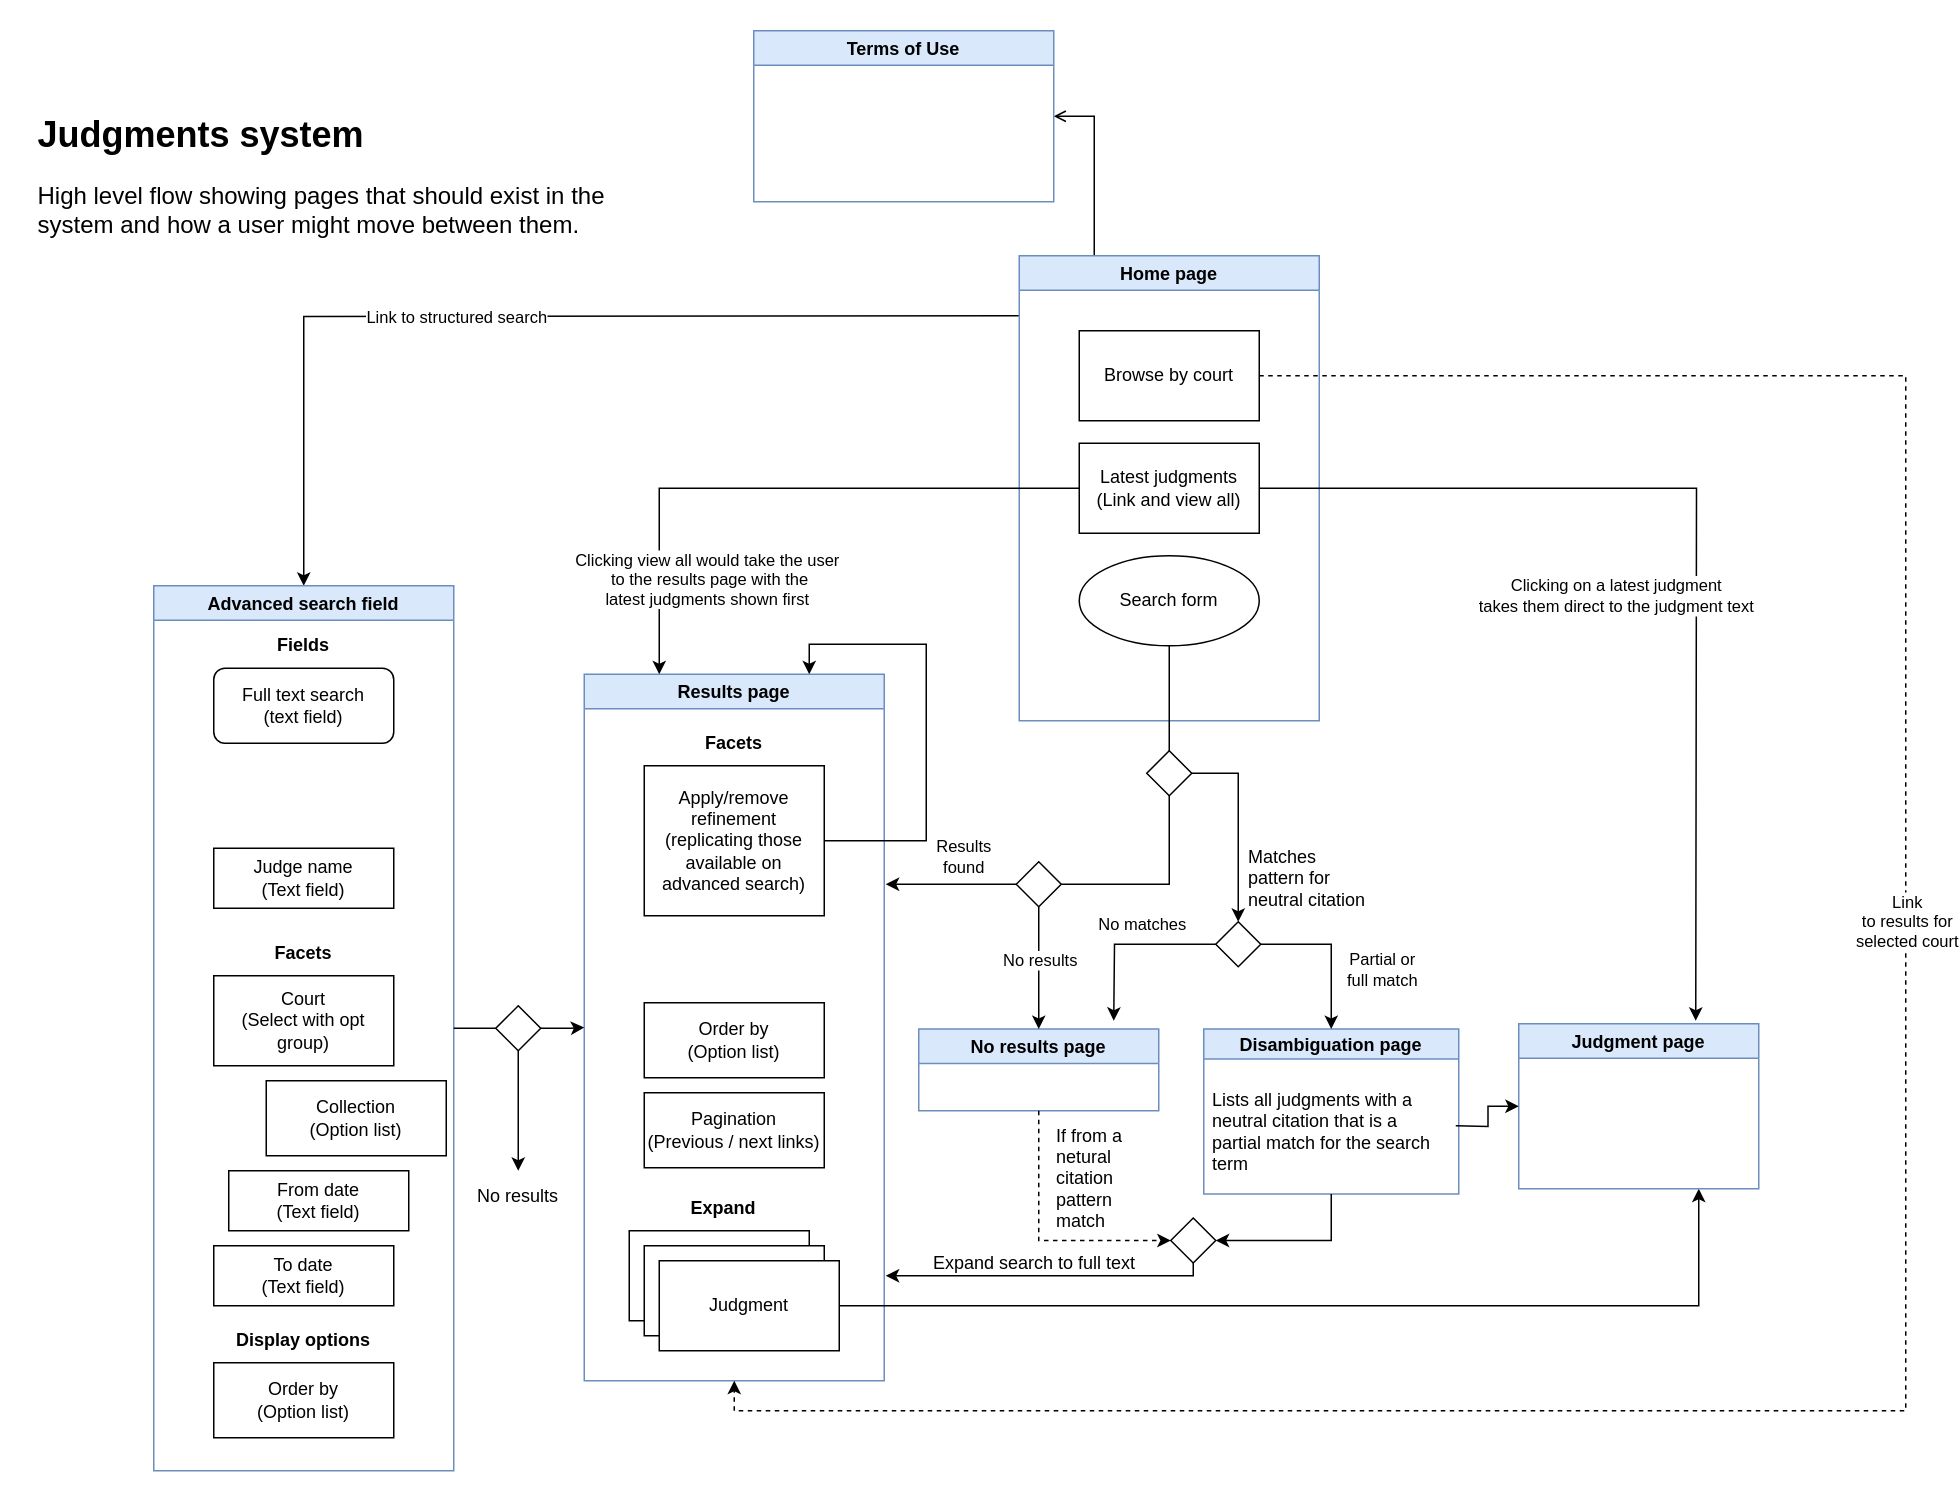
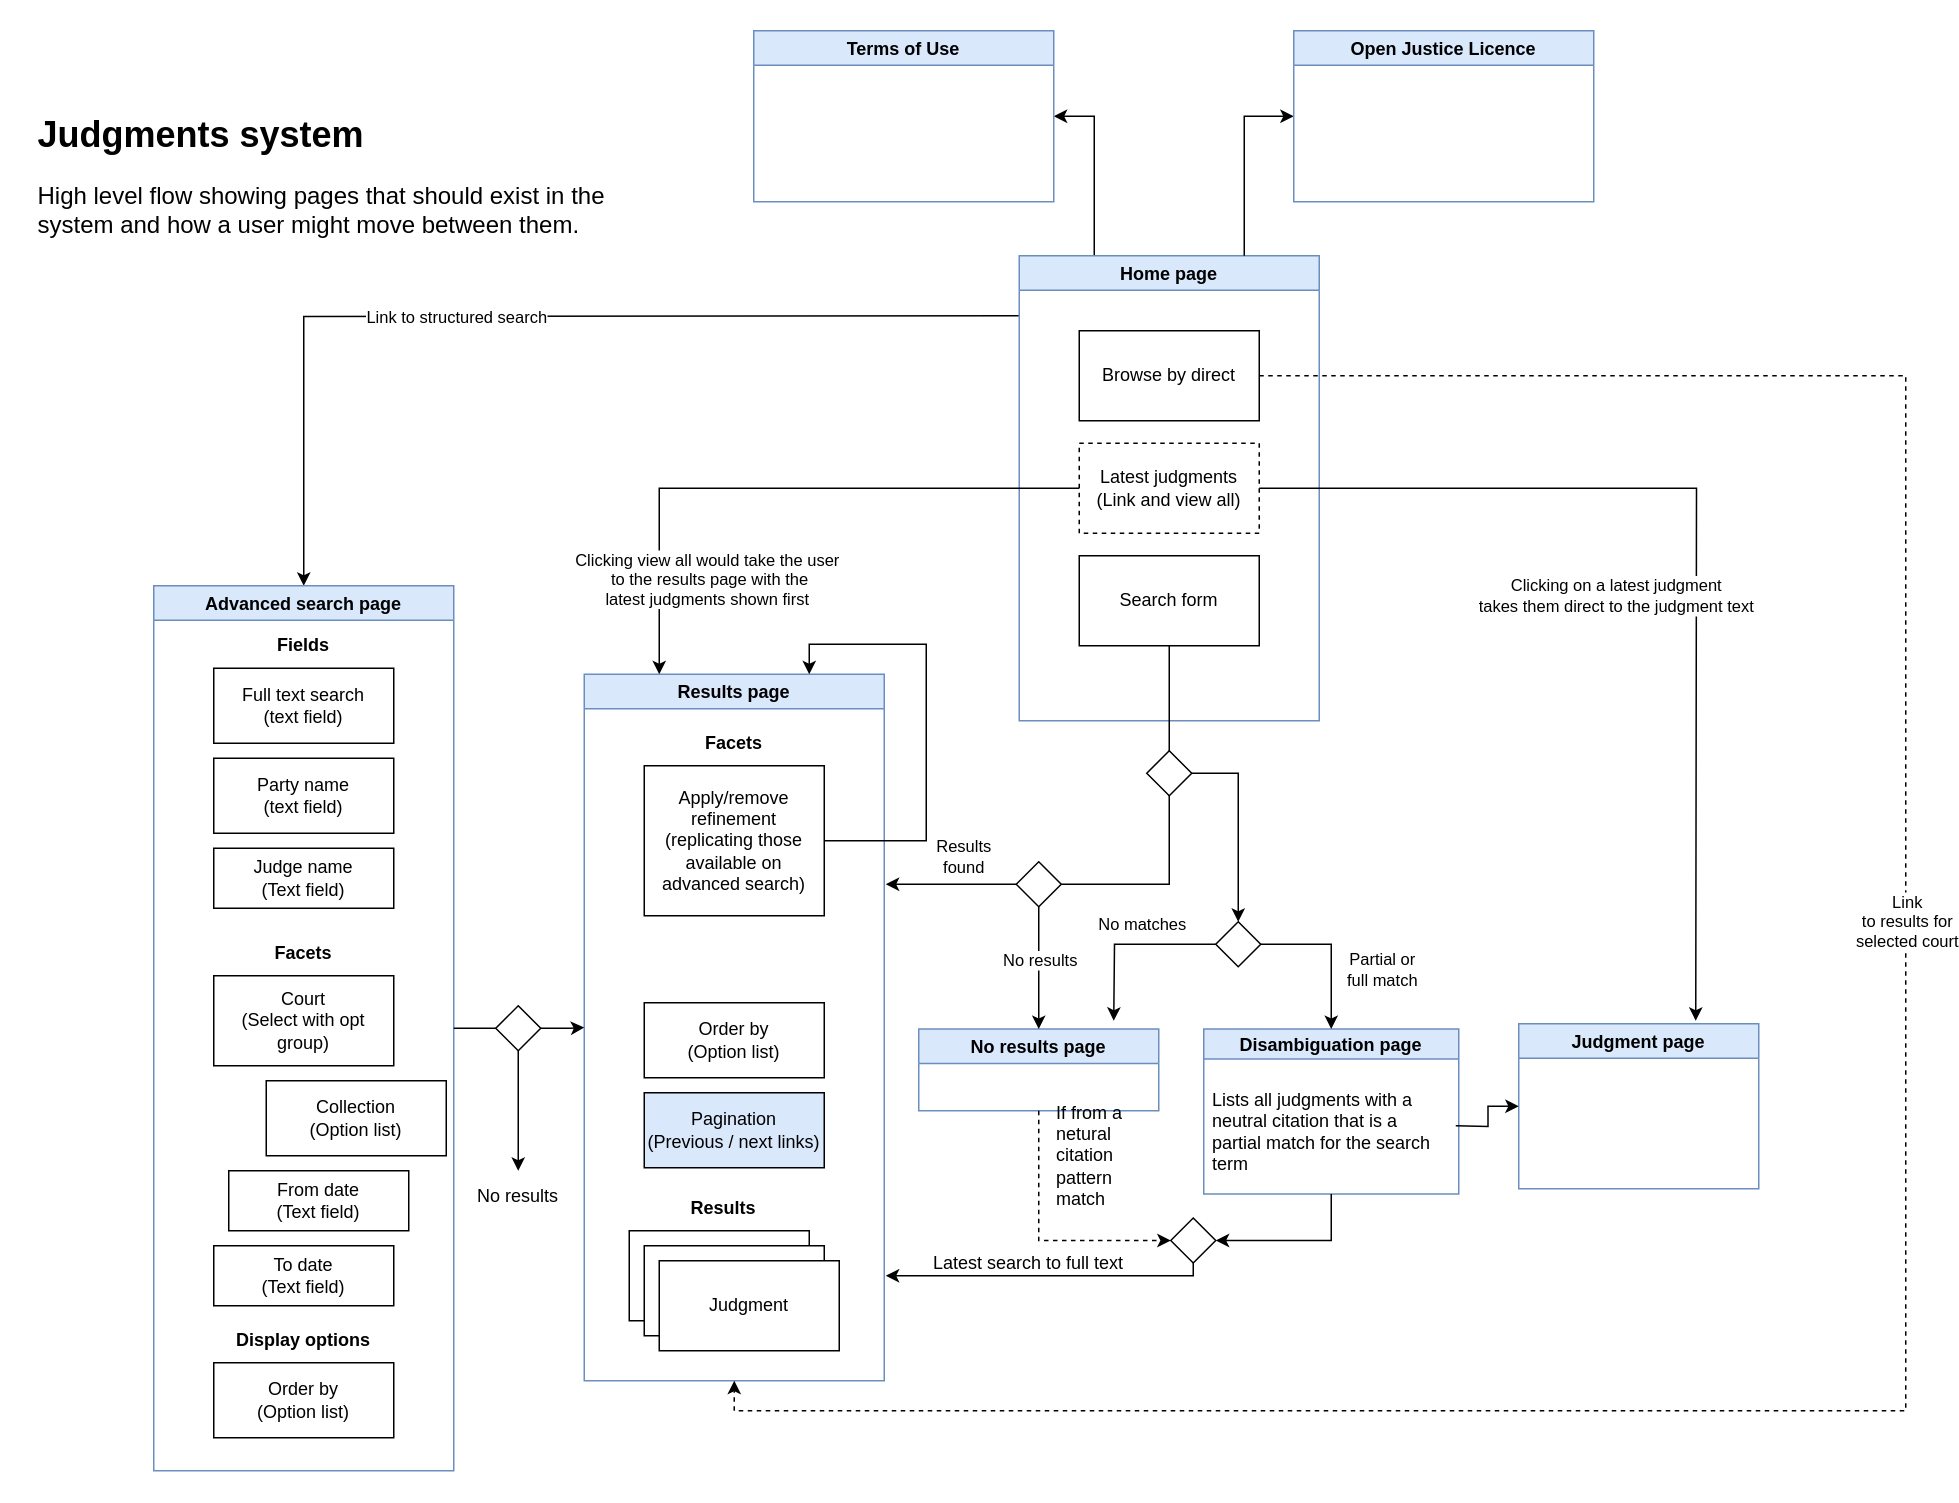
edge "Home page" -> "Terms of Use": arrowhead open -> classic
node "Open Justice Licence": added
edge "Home page" -> "Open Justice Licence": added
node "Browse by court": label "Browse by court" -> "Browse by direct"
node "Latest judgments (Link and view all)": style solid -> dashed
node "Search form": shape ellipse -> rectangle
node "Advanced search field": label "Advanced search field" -> "Advanced search page"
node "Full text search (text field)": shape rounded rectangle -> rectangle
node "Party name (text field)": added
node "Matches pattern for neutral citation": removed
node "Pagination (Previous / next links)": fillcolor #ffffff -> #dae8fc
node "If from a netural citation pattern match": moved (1096, 1178) -> (1096, 1156)
node "Expand": label "Expand" -> "Results"
node "Expand search to full text": label "Expand search to full text" -> "Latest search to full text"
edge "Judgment" -> "Judgment page": removed
